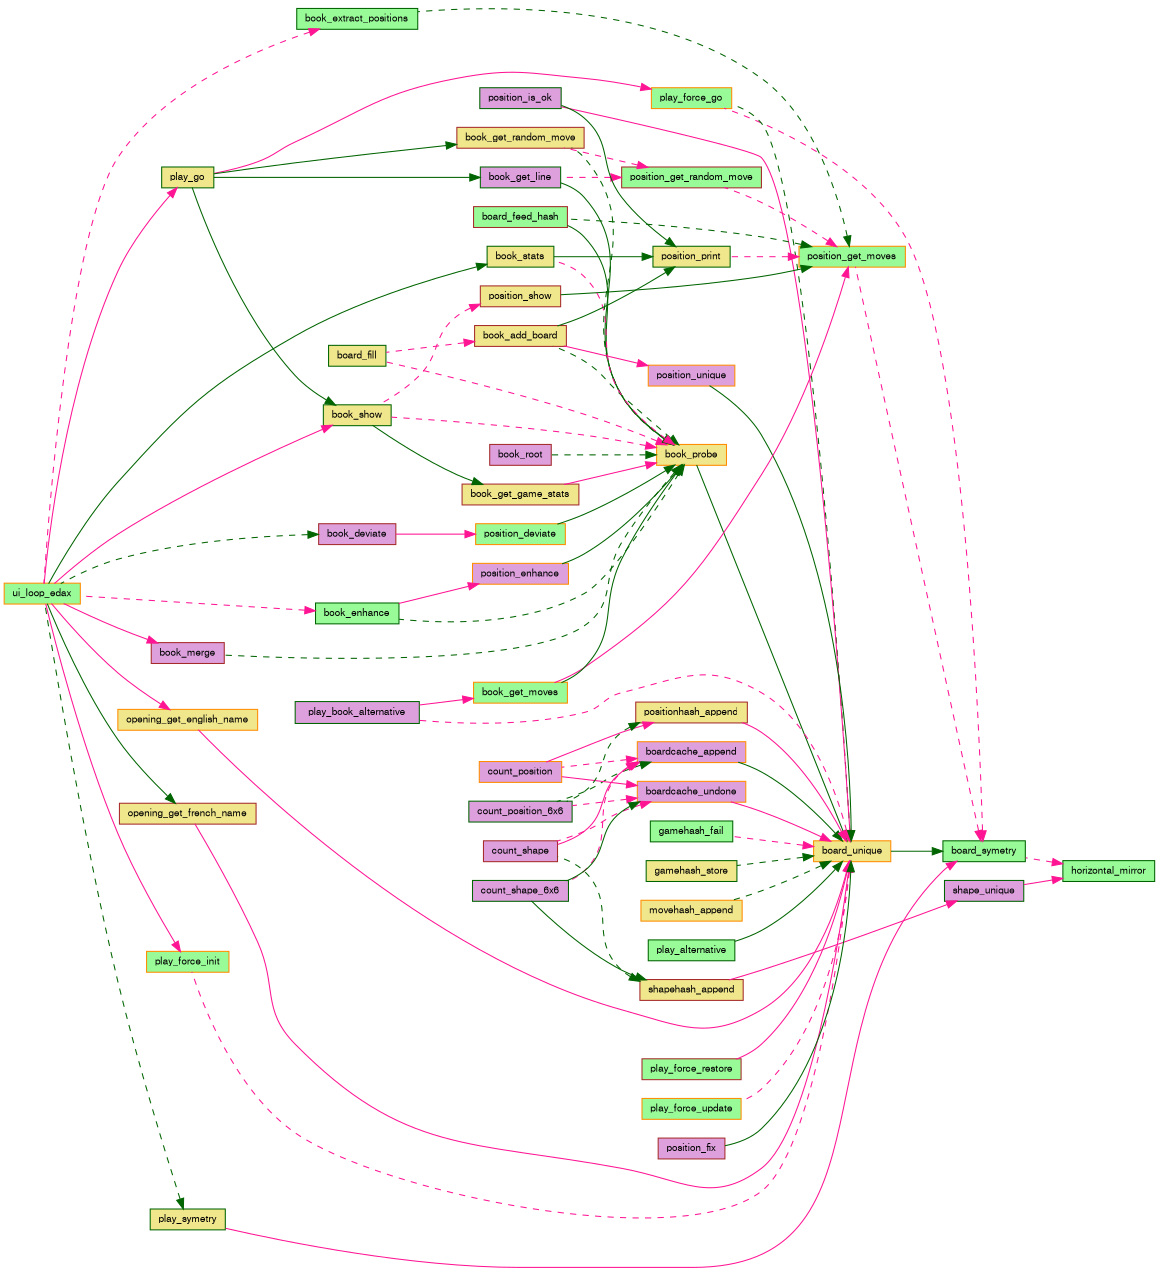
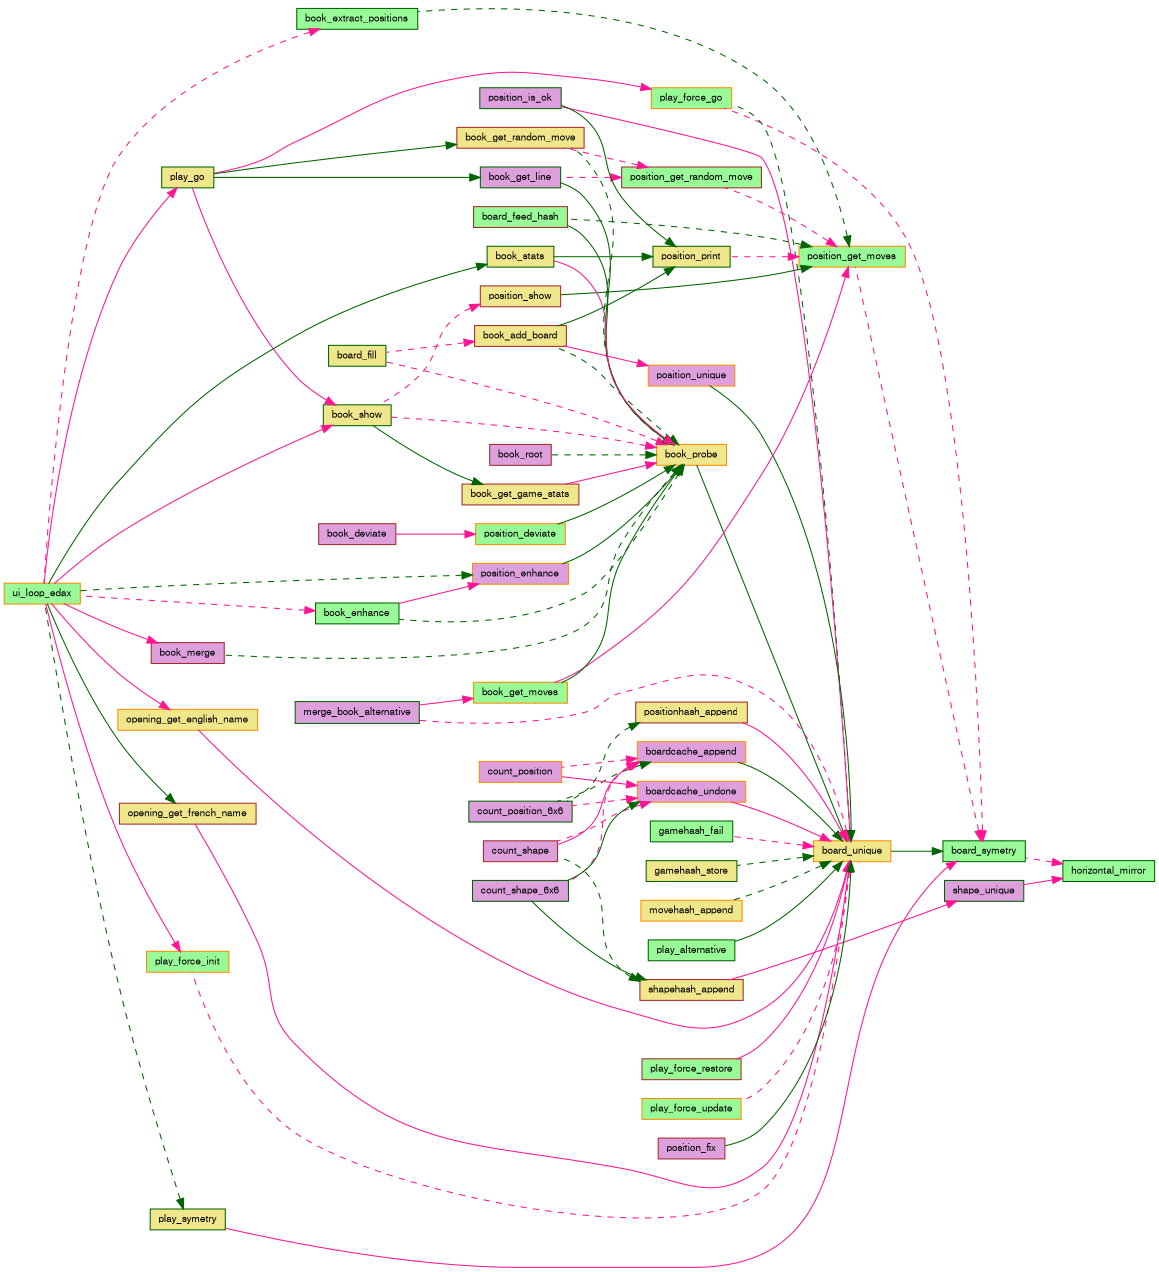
edge "play_go" -> "book_show": color darkgreen -> deeppink
edge "book_stats" -> "book_probe": style dashed -> solid
edge "ui_loop_edax" -> "book_deviate": now "ui_loop_edax" -> "position_enhance"
node "play_book_alternative": label "play_book_alternative" -> "merge_book_alternative"
edge "count_position" -> "positionhash_append": removed
